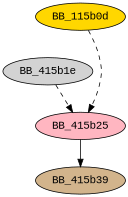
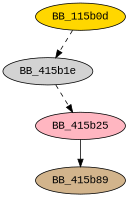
edge "BB_115b0d" -> "BB_415b25": now "BB_115b0d" -> "BB_415b1e"
node "BB_415b39": label "BB_415b39" -> "BB_415b89"
